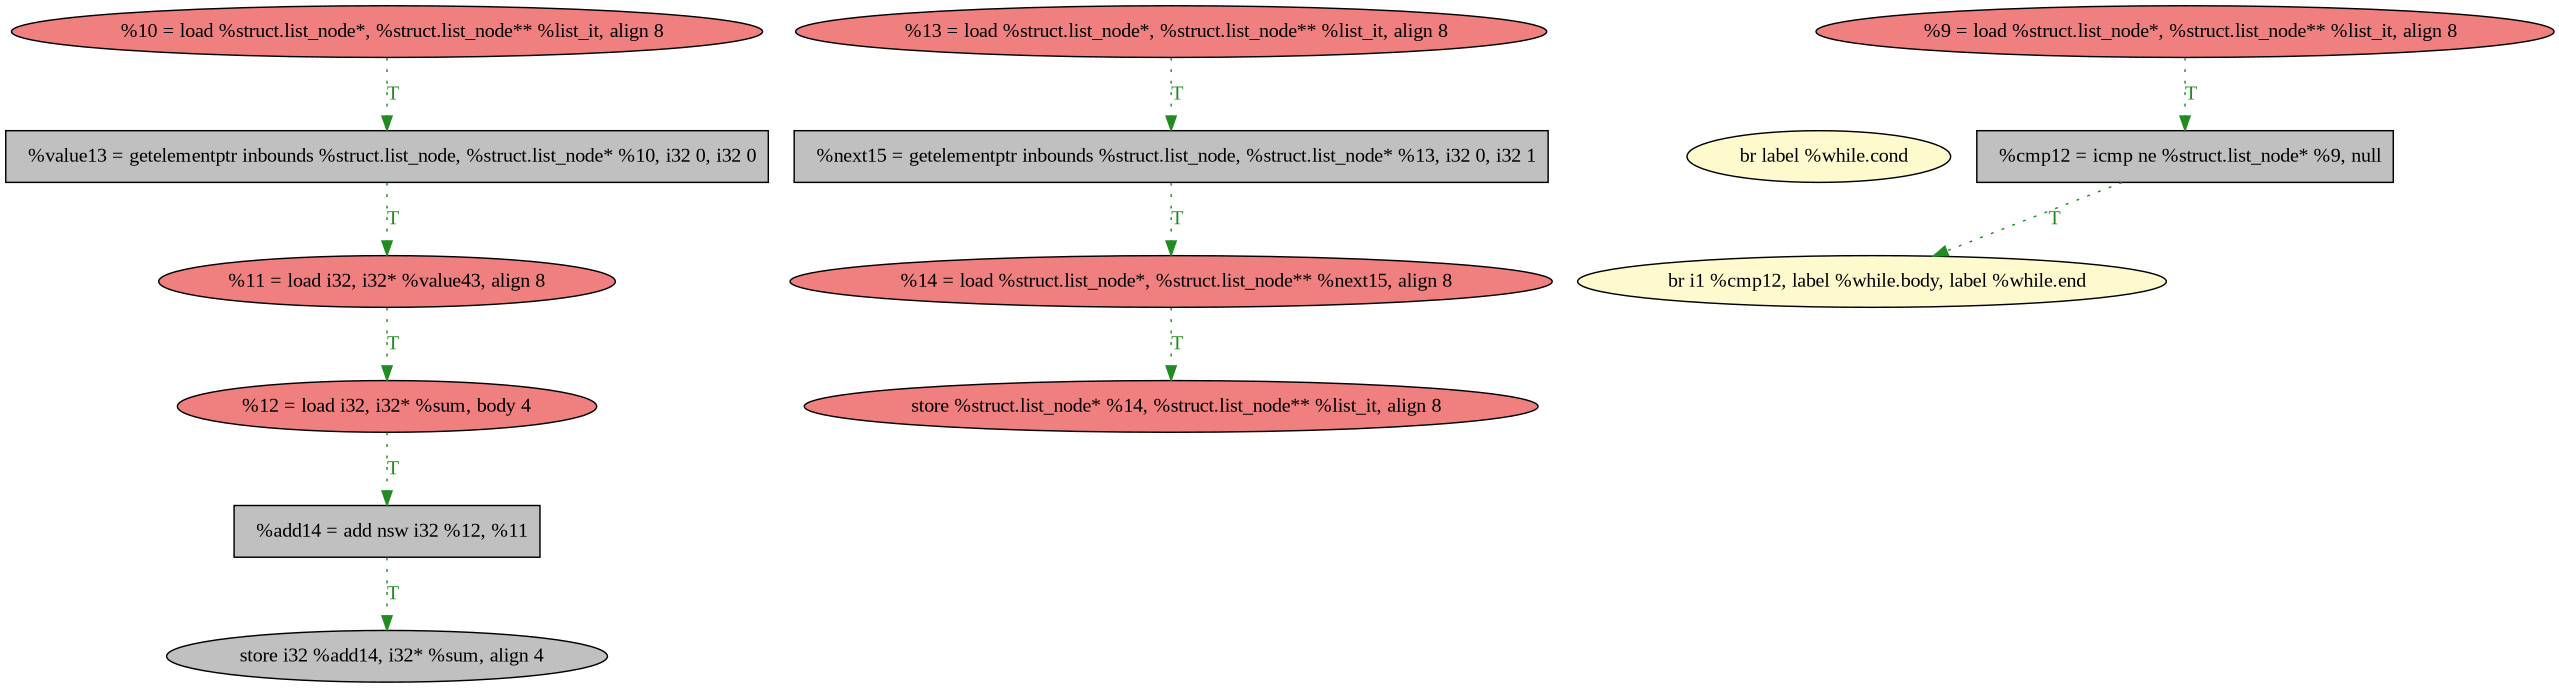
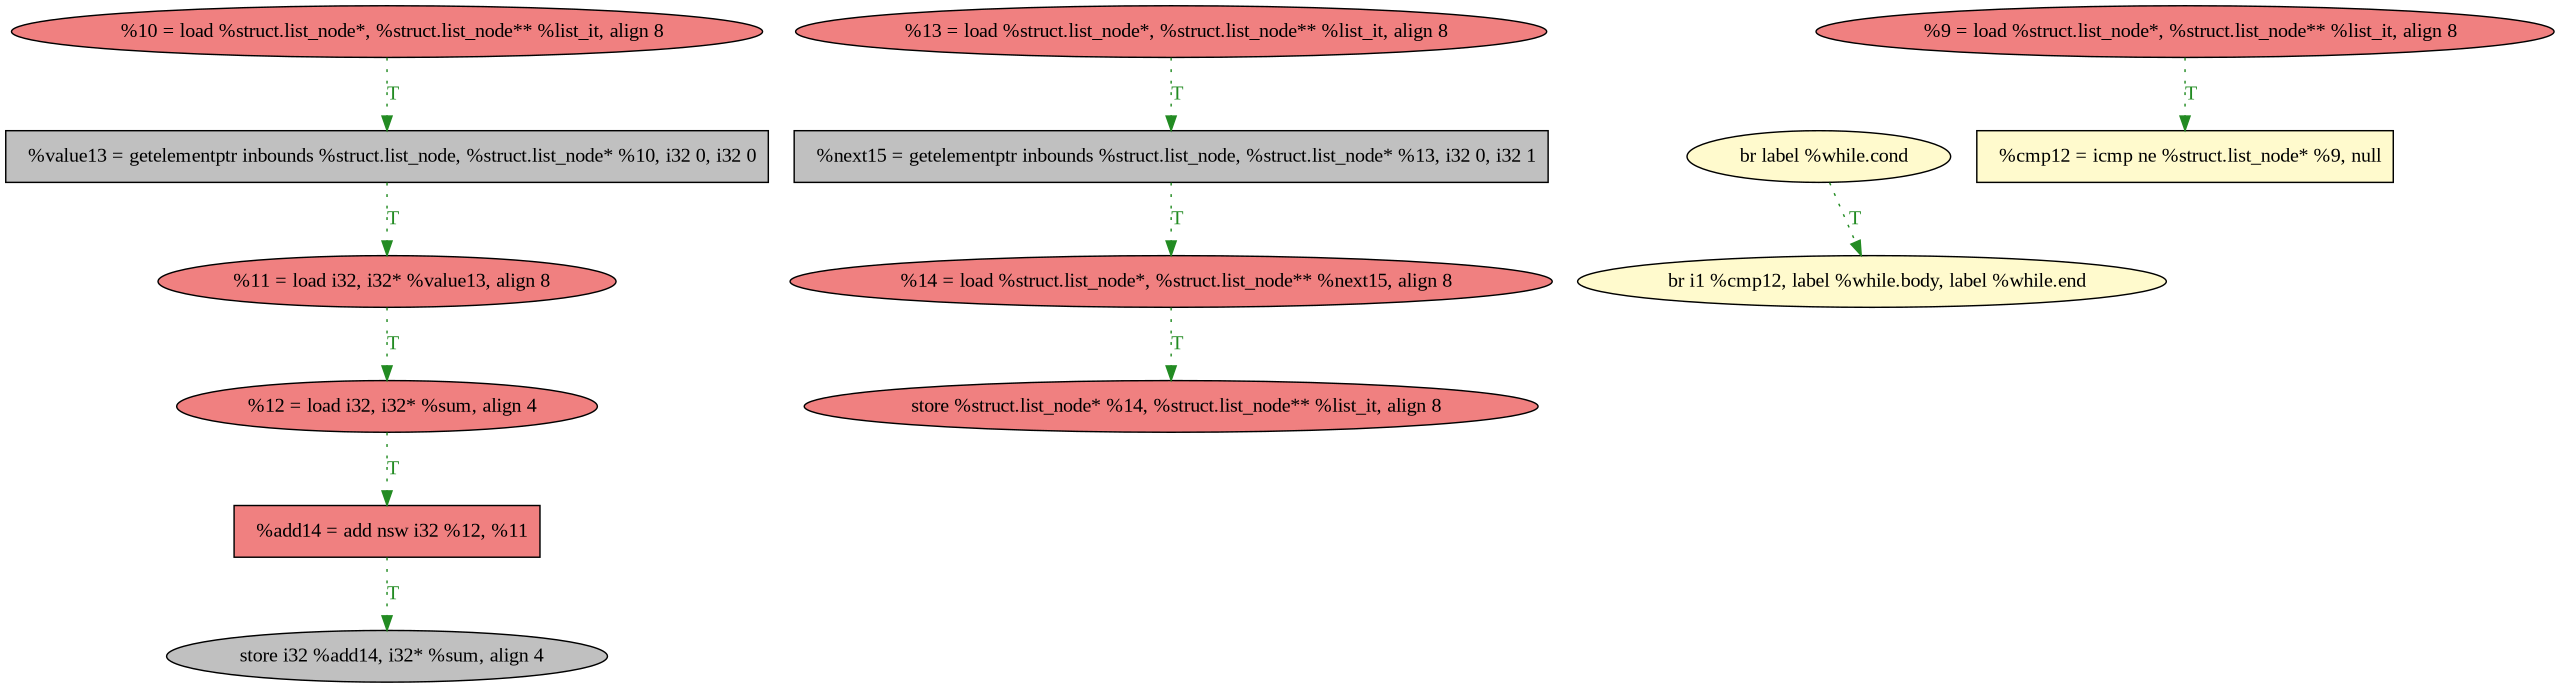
node "%cmp12 = icmp ne %struct.list_node* %9, null": fillcolor grey -> lemonchiffon
edge "%cmp12 = icmp ne %struct.list_node* %9, null" -> "br i1 %cmp12, label %while.body, label %while.end": now "br label %while.cond" -> "br i1 %cmp12, label %while.body, label %while.end"
node "%11 = load i32, i32* %value43, align 8": label "%11 = load i32, i32* %value43, align 8" -> "%11 = load i32, i32* %value13, align 8"
node "%12 = load i32, i32* %sum, body 4": label "%12 = load i32, i32* %sum, body 4" -> "%12 = load i32, i32* %sum, align 4"
node "%add14 = add nsw i32 %12, %11": fillcolor grey -> lightcoral
